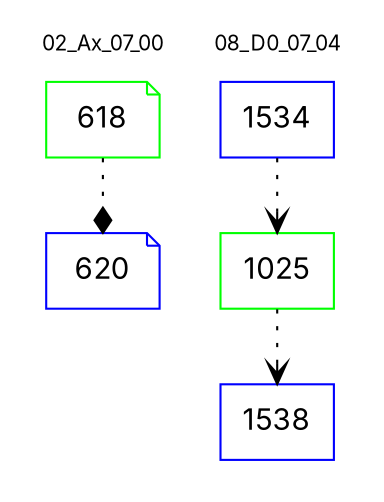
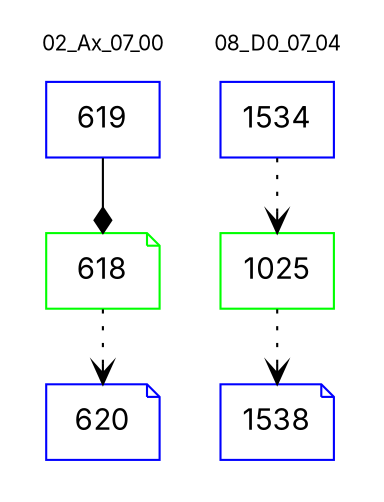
node "619": added
edge "618" -> "620": arrowhead diamond -> vee
node "1538": shape box -> note
